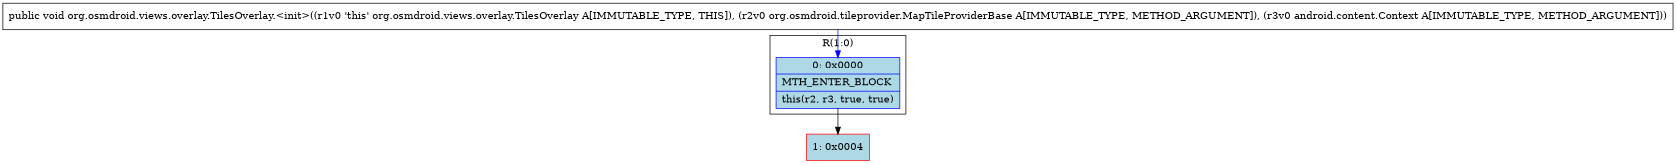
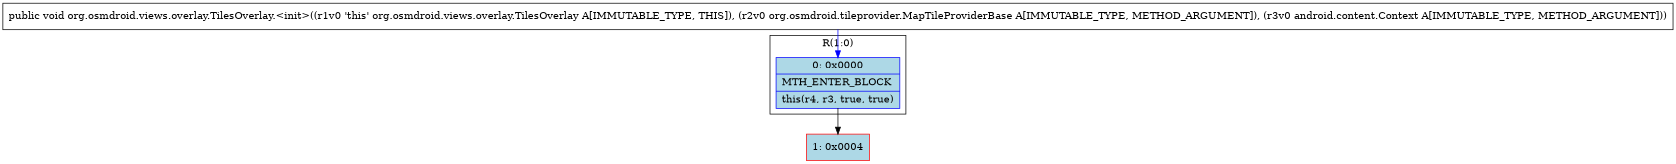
node "0: 0x0000": text "this(r2, r3, true, true)" -> "this(r4, r3, true, true)"
